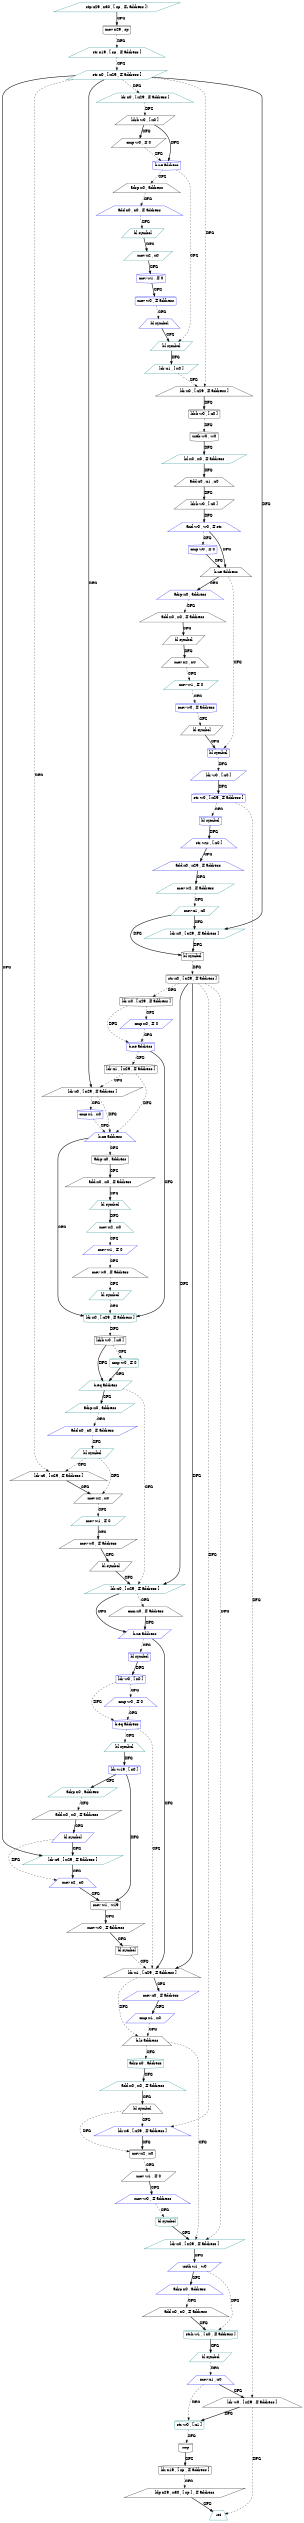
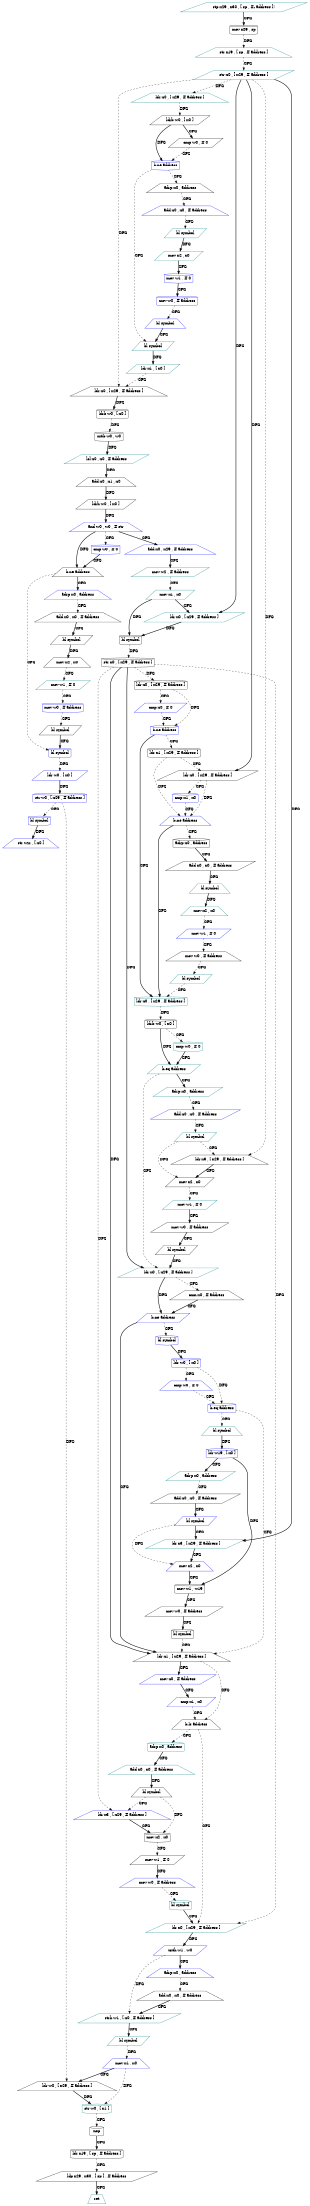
edge "str wzr , [ x0 ]" -> "add x0 , x29 , # address": now "and w0 , w0 , # str" -> "add x0 , x29 , # address"
node "strh w1 , [ x0 , # address ]": shape cylinder -> parallelogram
edge "ldr w0 , [ x29 , # address ]" -> "ret": removed, label "DFG"
